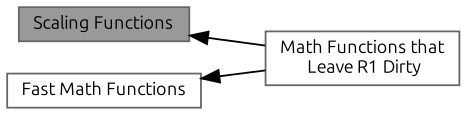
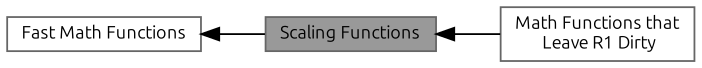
edge "Math Functions that Leave R1 Dirty" -> "Fast Math Functions": now "Scaling Functions" -> "Fast Math Functions"
